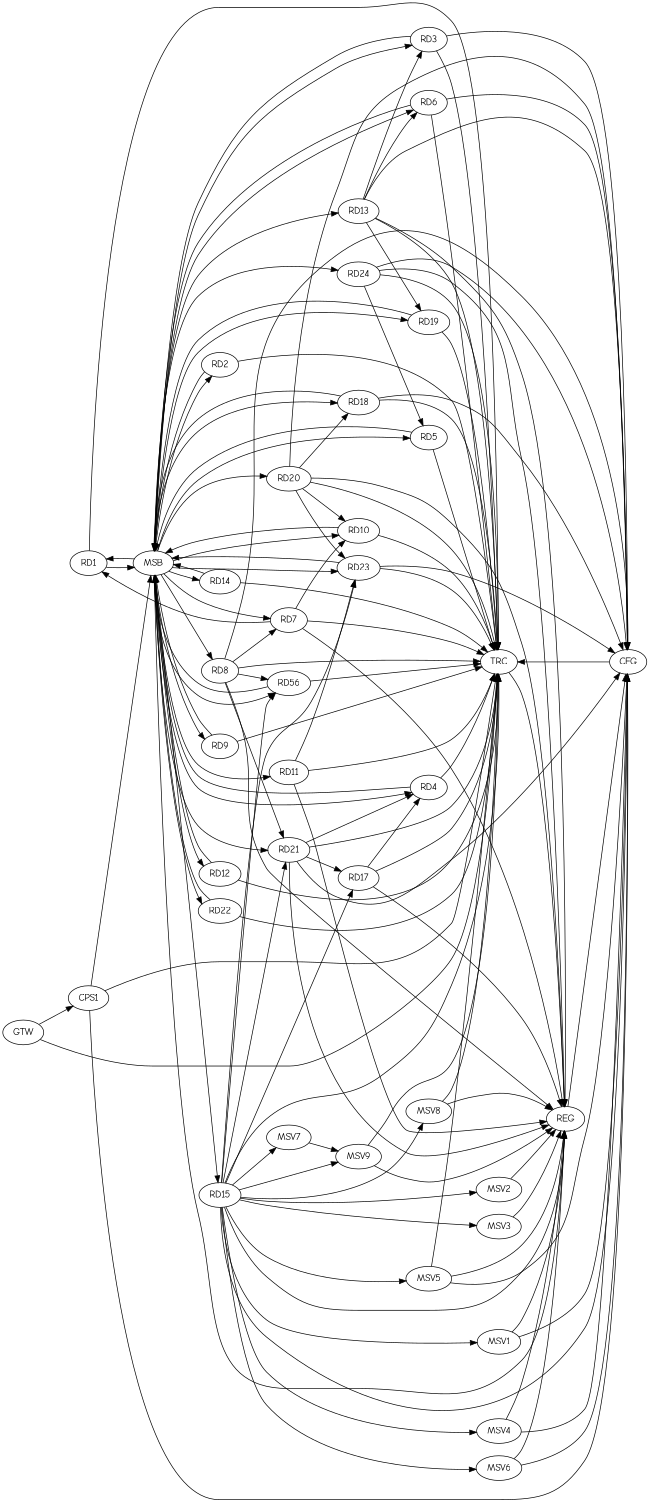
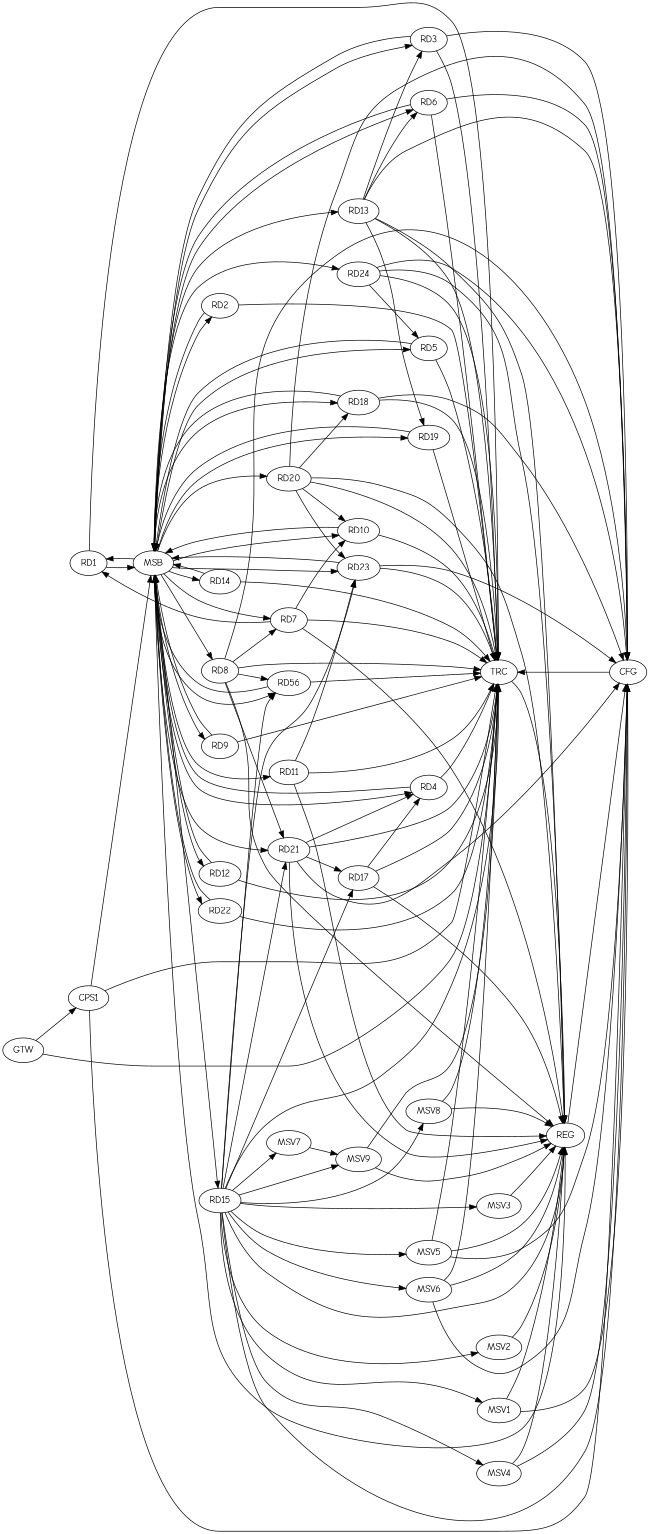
edge "MSV6" -> "TRC": added
